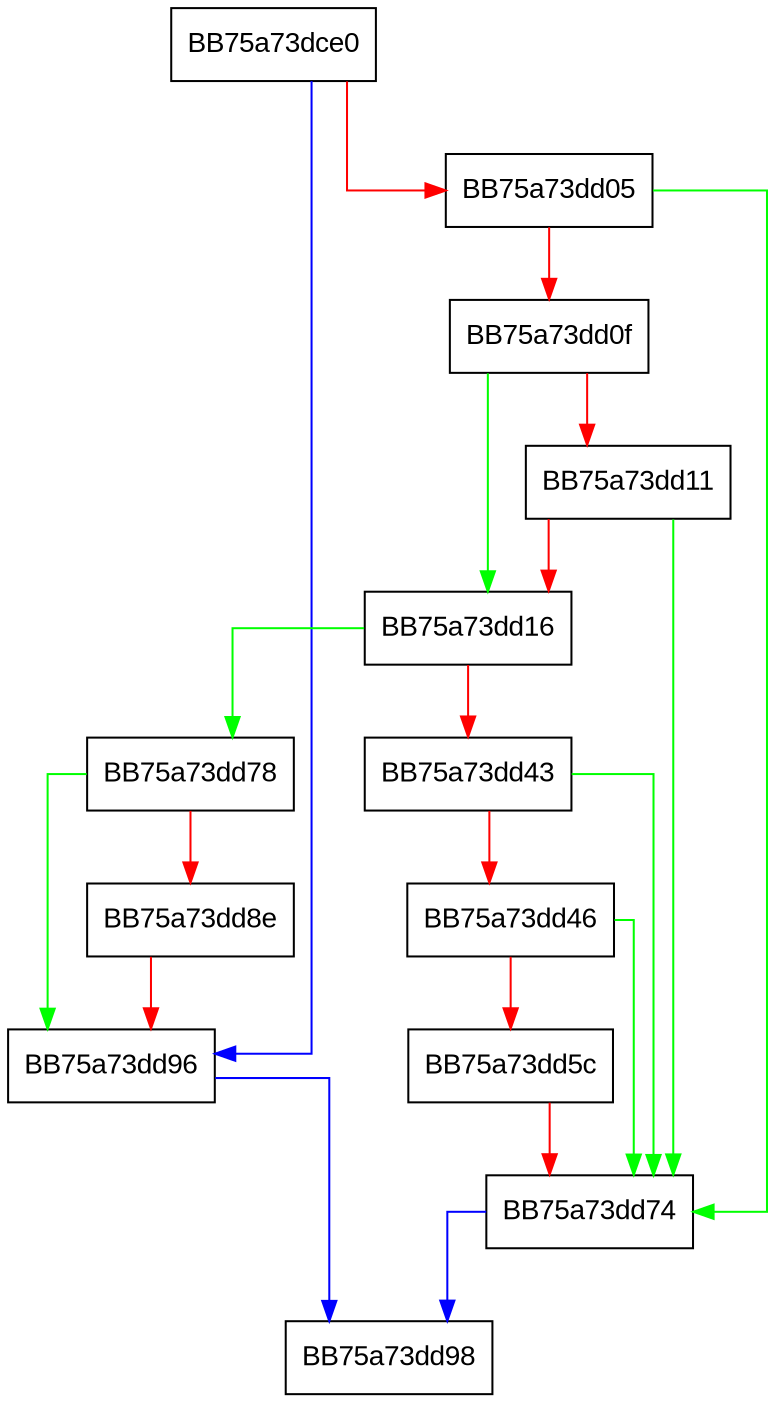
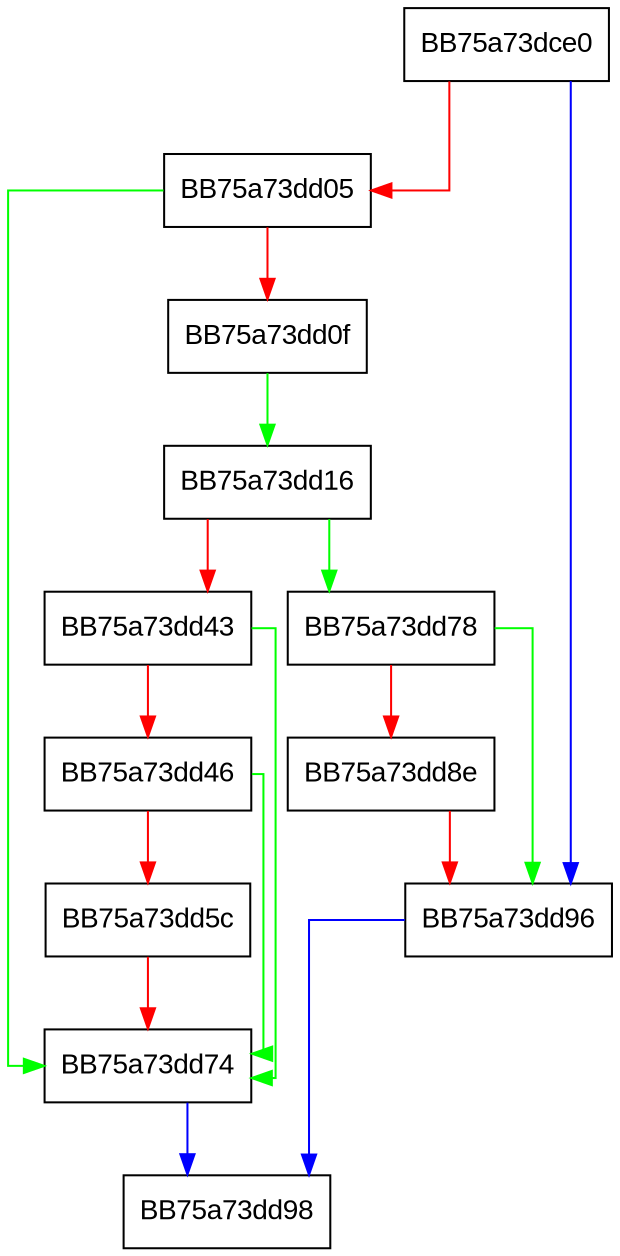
node "BB75a73dd11": removed
